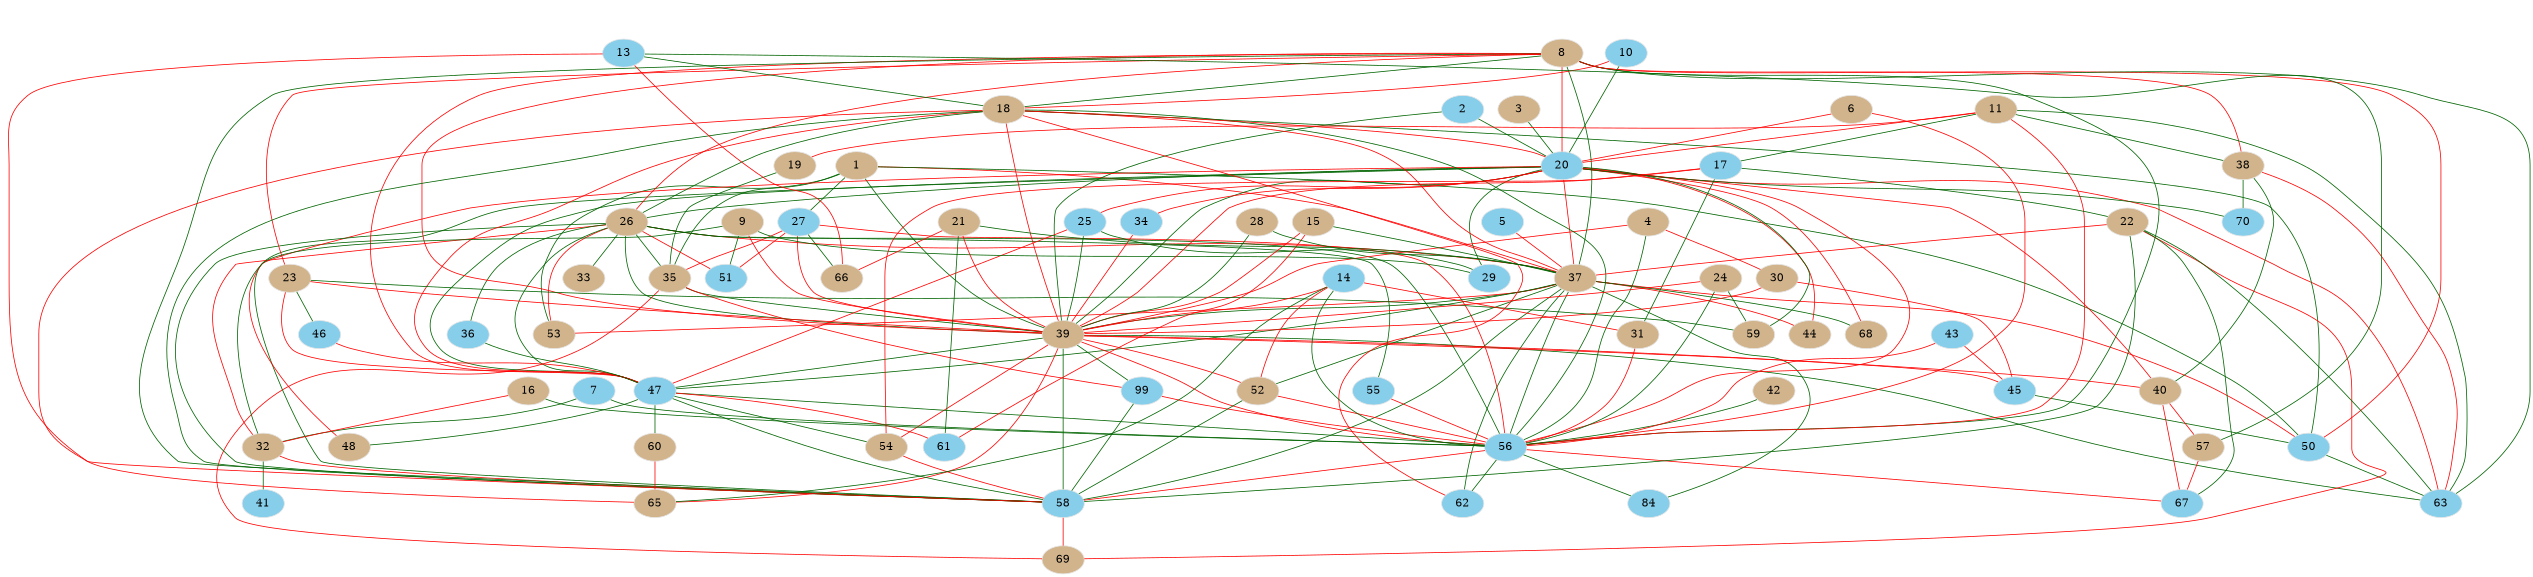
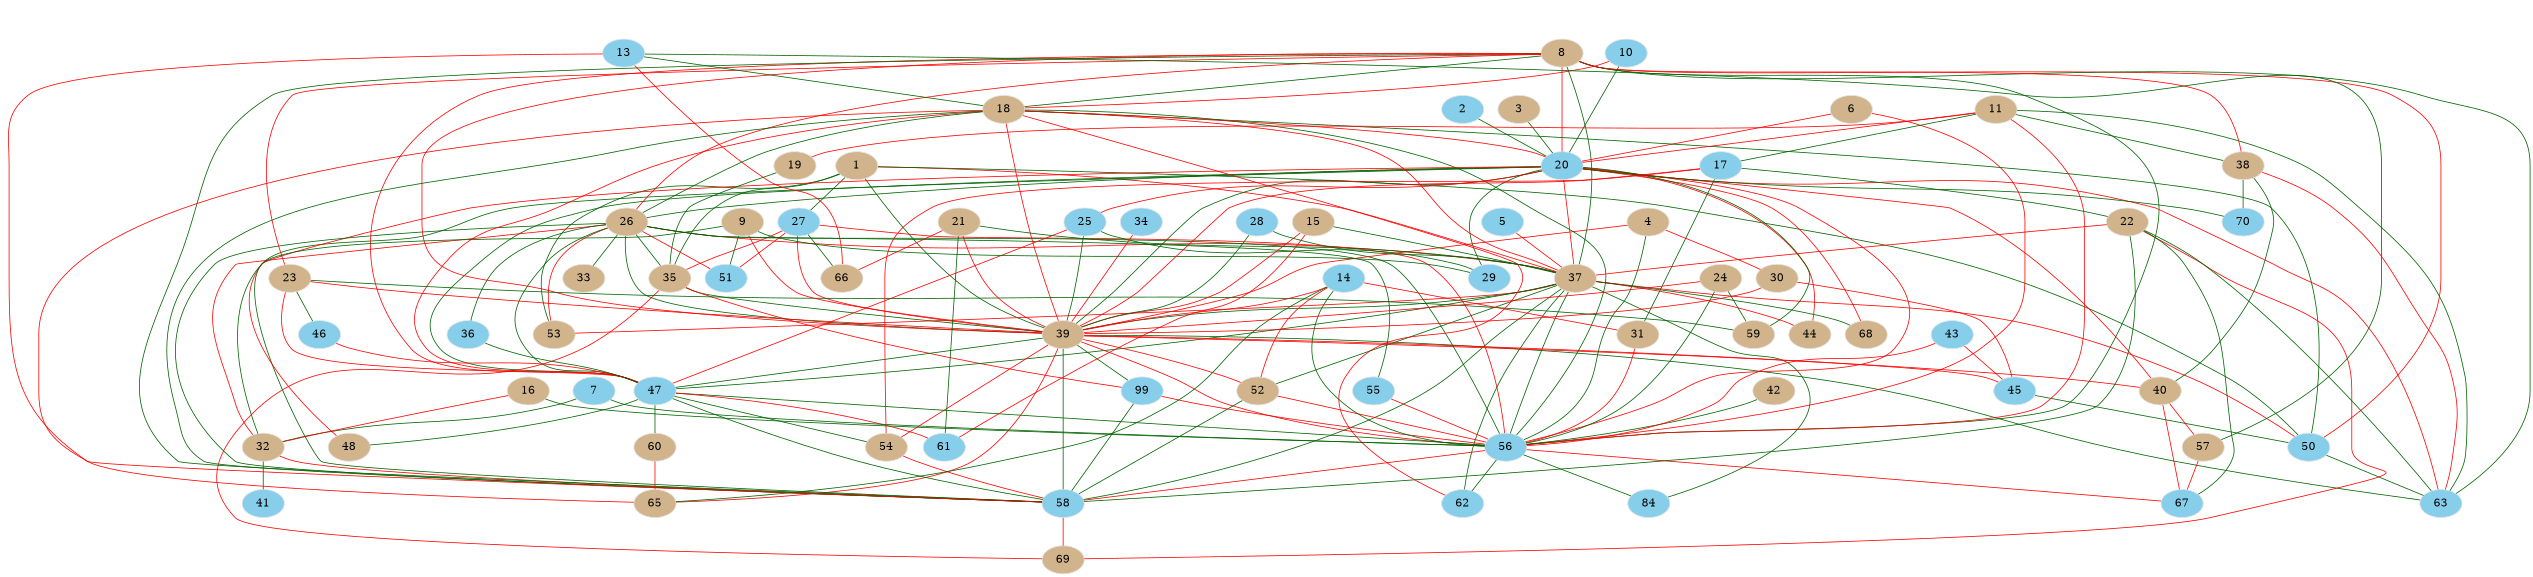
edge "2" -- "39": removed
edge "20" -- "34": removed
node "28": fillcolor tan -> skyblue
